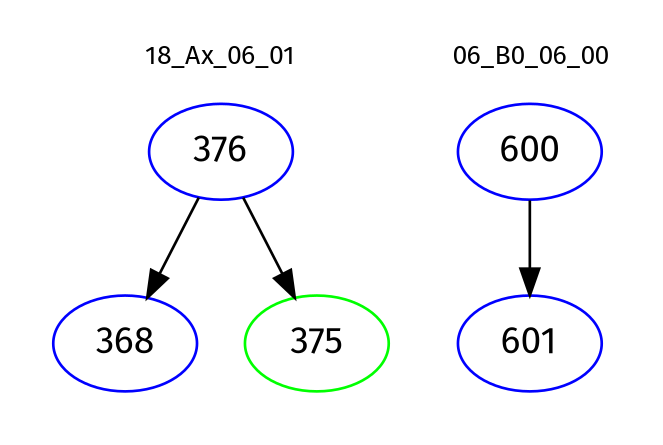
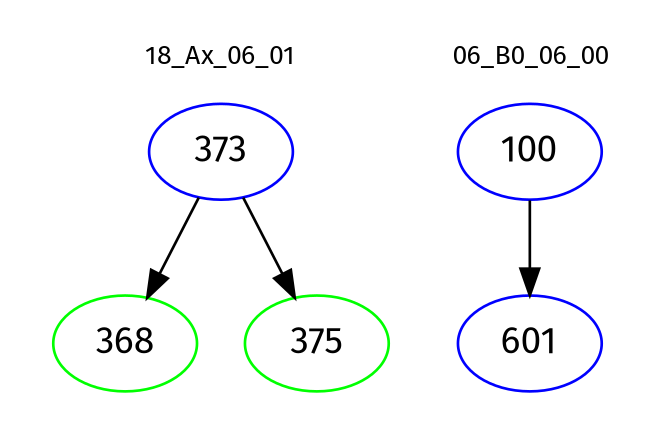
node "376": label "376" -> "373"
node "600": label "600" -> "100"
node "368": color blue -> green
